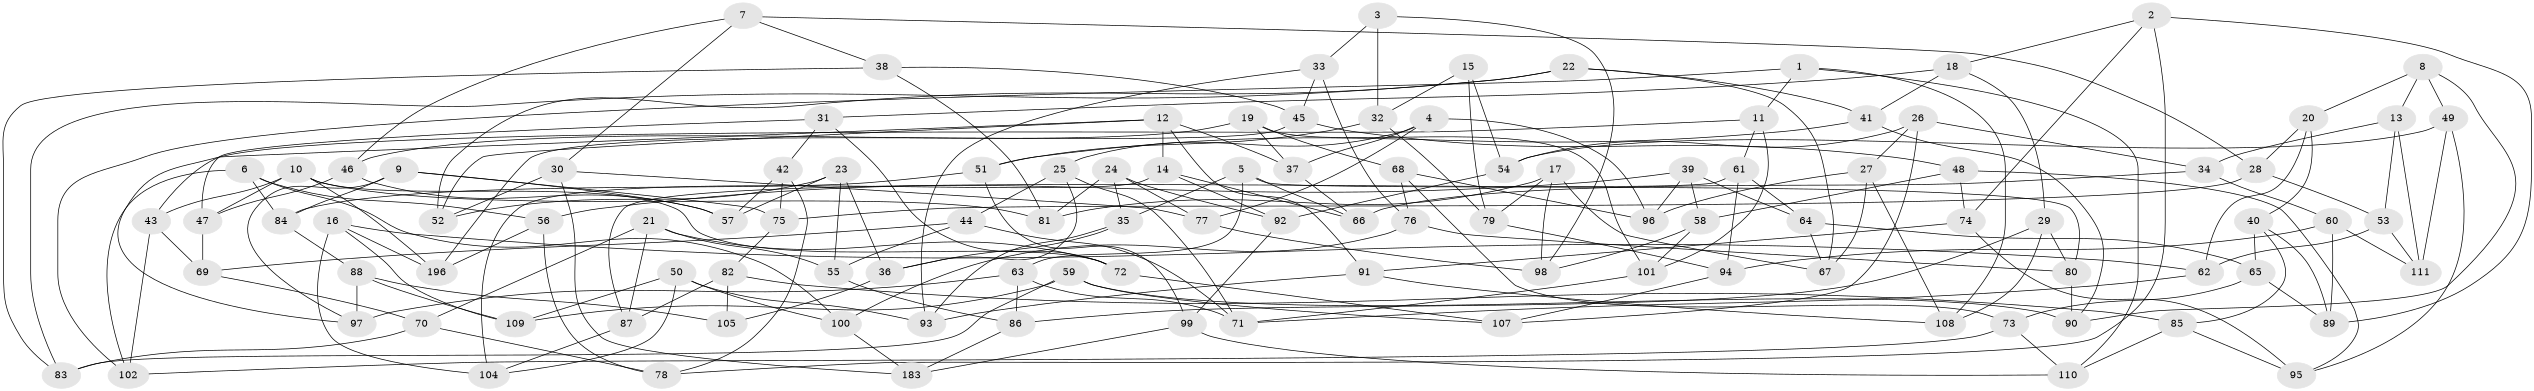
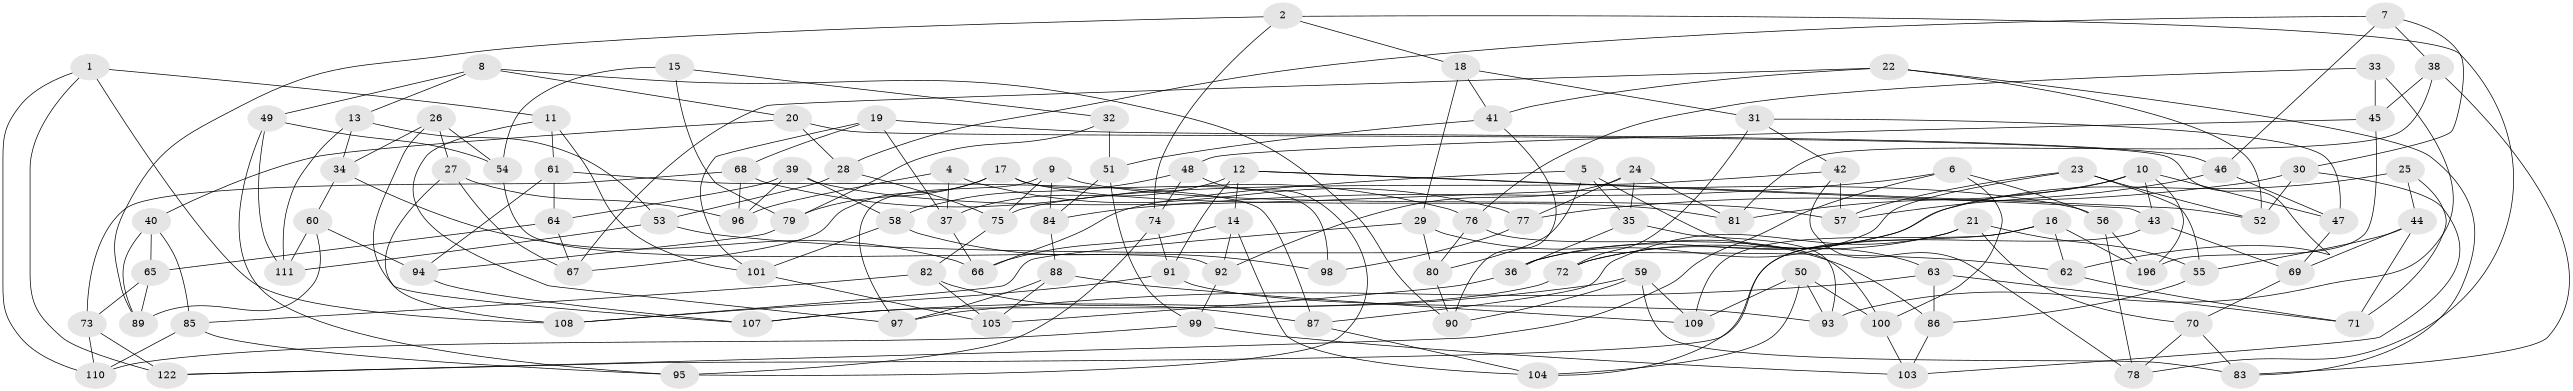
node "3": removed
edge "4" -- "25": removed
edge "101" -- "71": now "101" -- "105"
node "102": label "102" -> "122"
node "183": label "183" -> "103"
